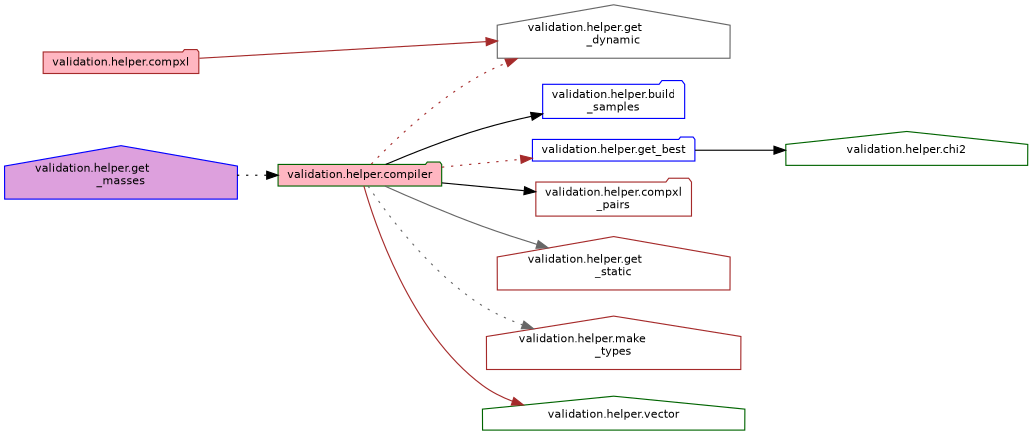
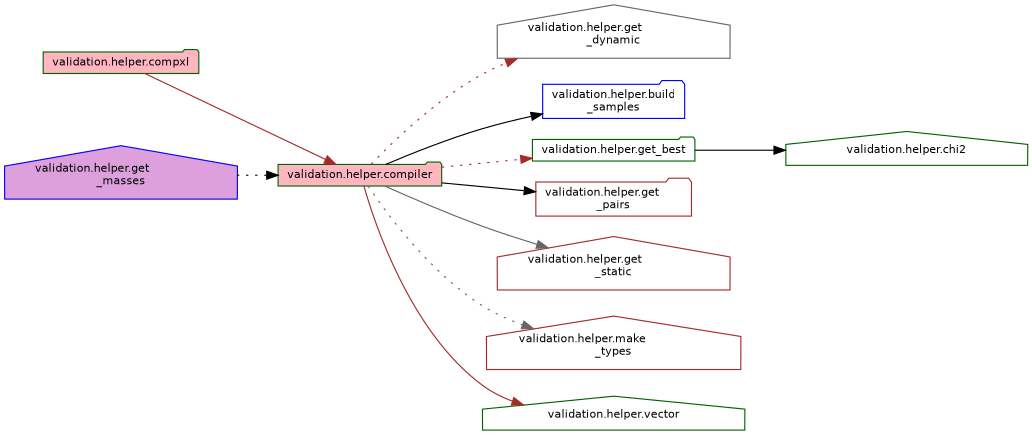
edge "validation.helper.compxl" -> "validation.helper.get _dynamic": now "validation.helper.compxl" -> "validation.helper.compiler"
node "validation.helper.compxl": color brown -> darkgreen
node "validation.helper.get_best": color blue -> darkgreen
node "validation.helper.compxl _pairs": label "validation.helper.compxl _pairs" -> "validation.helper.get _pairs"
